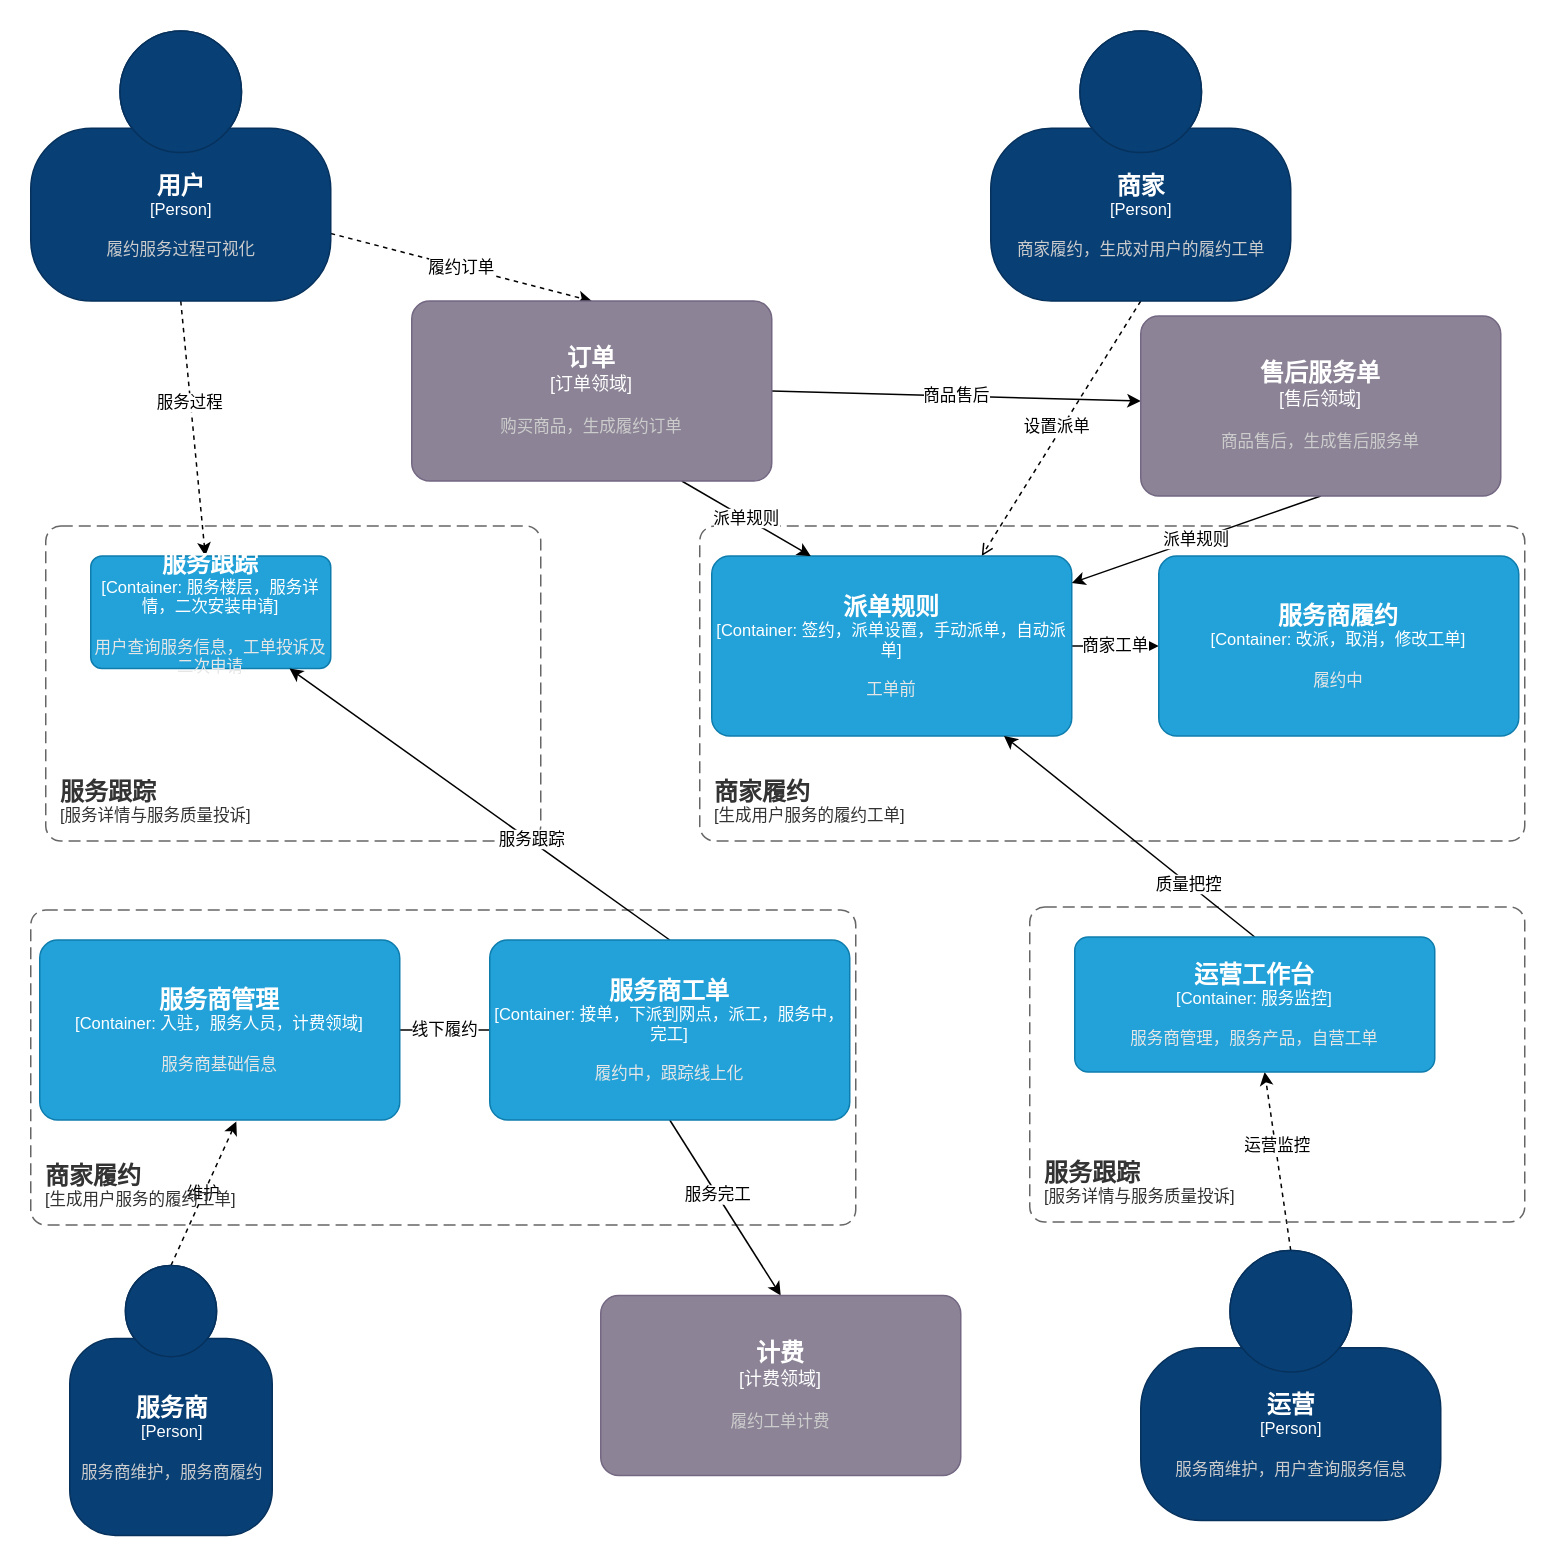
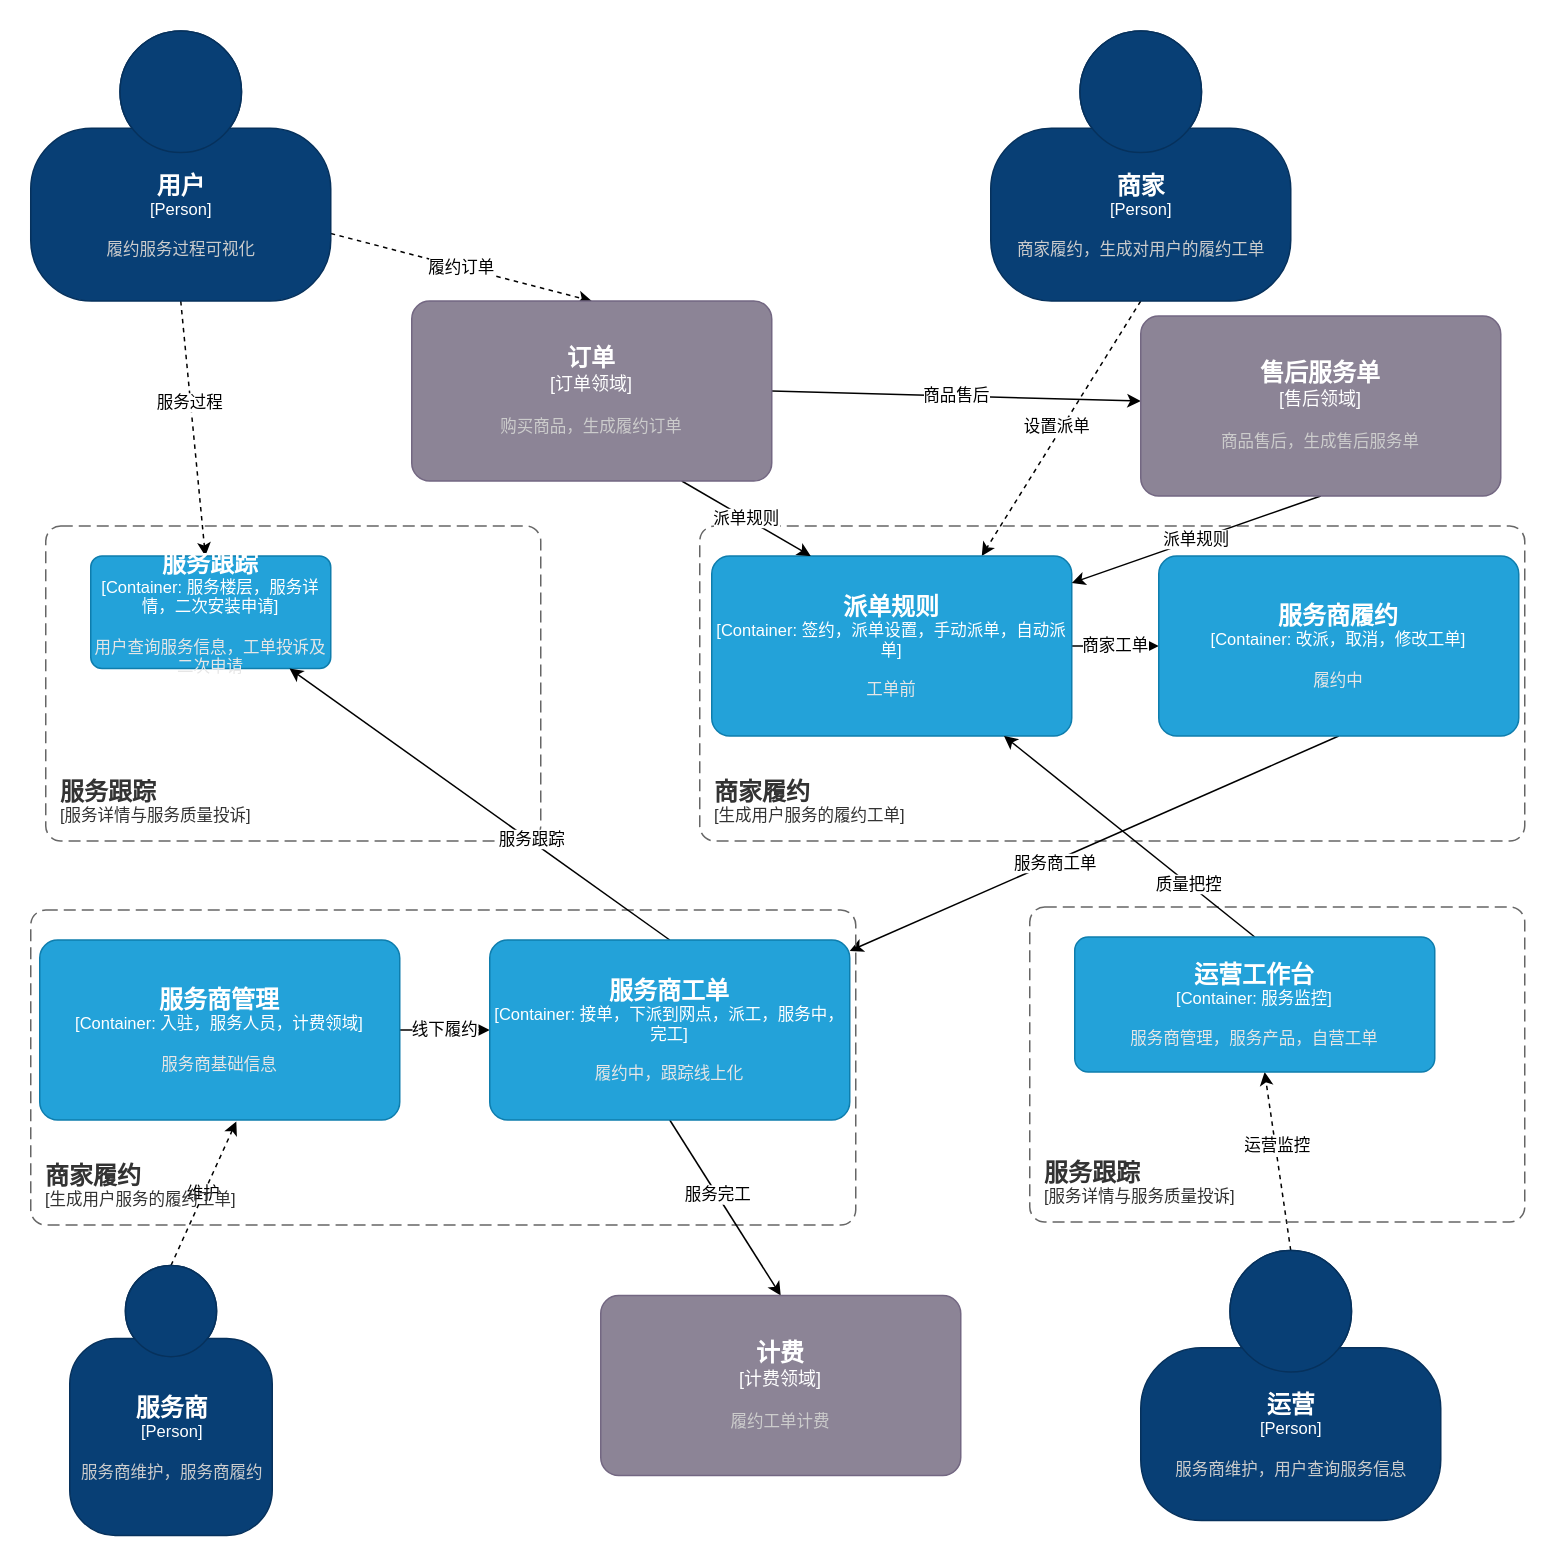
edge "商家 [Person] 商家履约，生成对用户的履约工单" -> "派单规则 [Container: 签约，派单设置，手动派单，自动派单] 工单前": arrowhead open -> classic
edge "服务商履约 [Container: 改派，取消，修改工单] 履约中" -> "服务商工单 [Container: 接单，下派到网点，派工，服务中，完工] 履约中，跟踪线上化": added, label "服务商工单"
edge "服务商管理 [Container: 入驻，服务人员，计费领域] 服务商基础信息" -- "服务商工单 [Container: 接单，下派到网点，派工，服务中，完工] 履约中，跟踪线上化": arrowhead none -> classic
